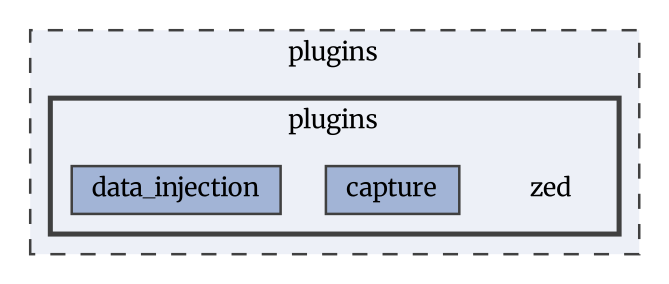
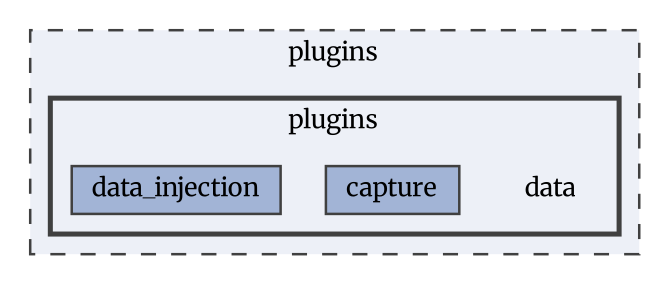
node "zed": label "zed" -> "data"
